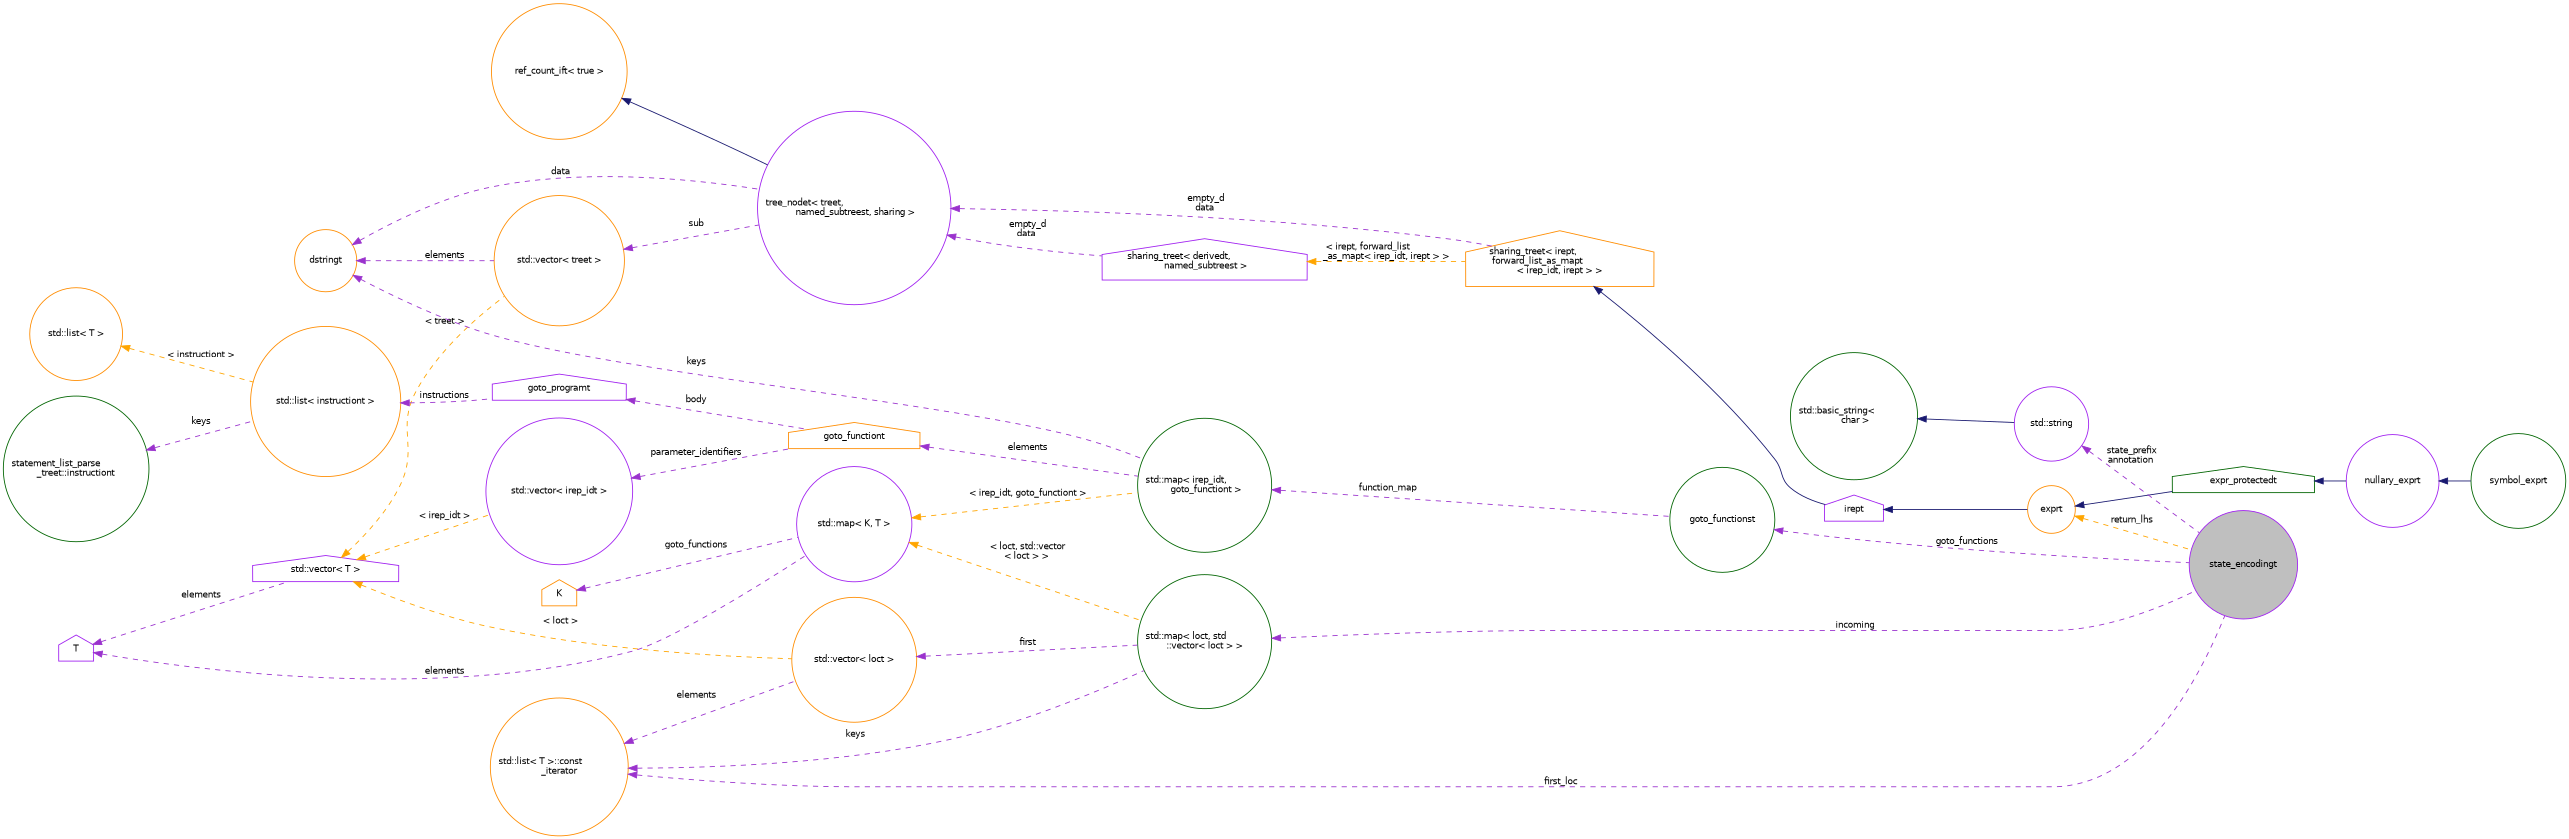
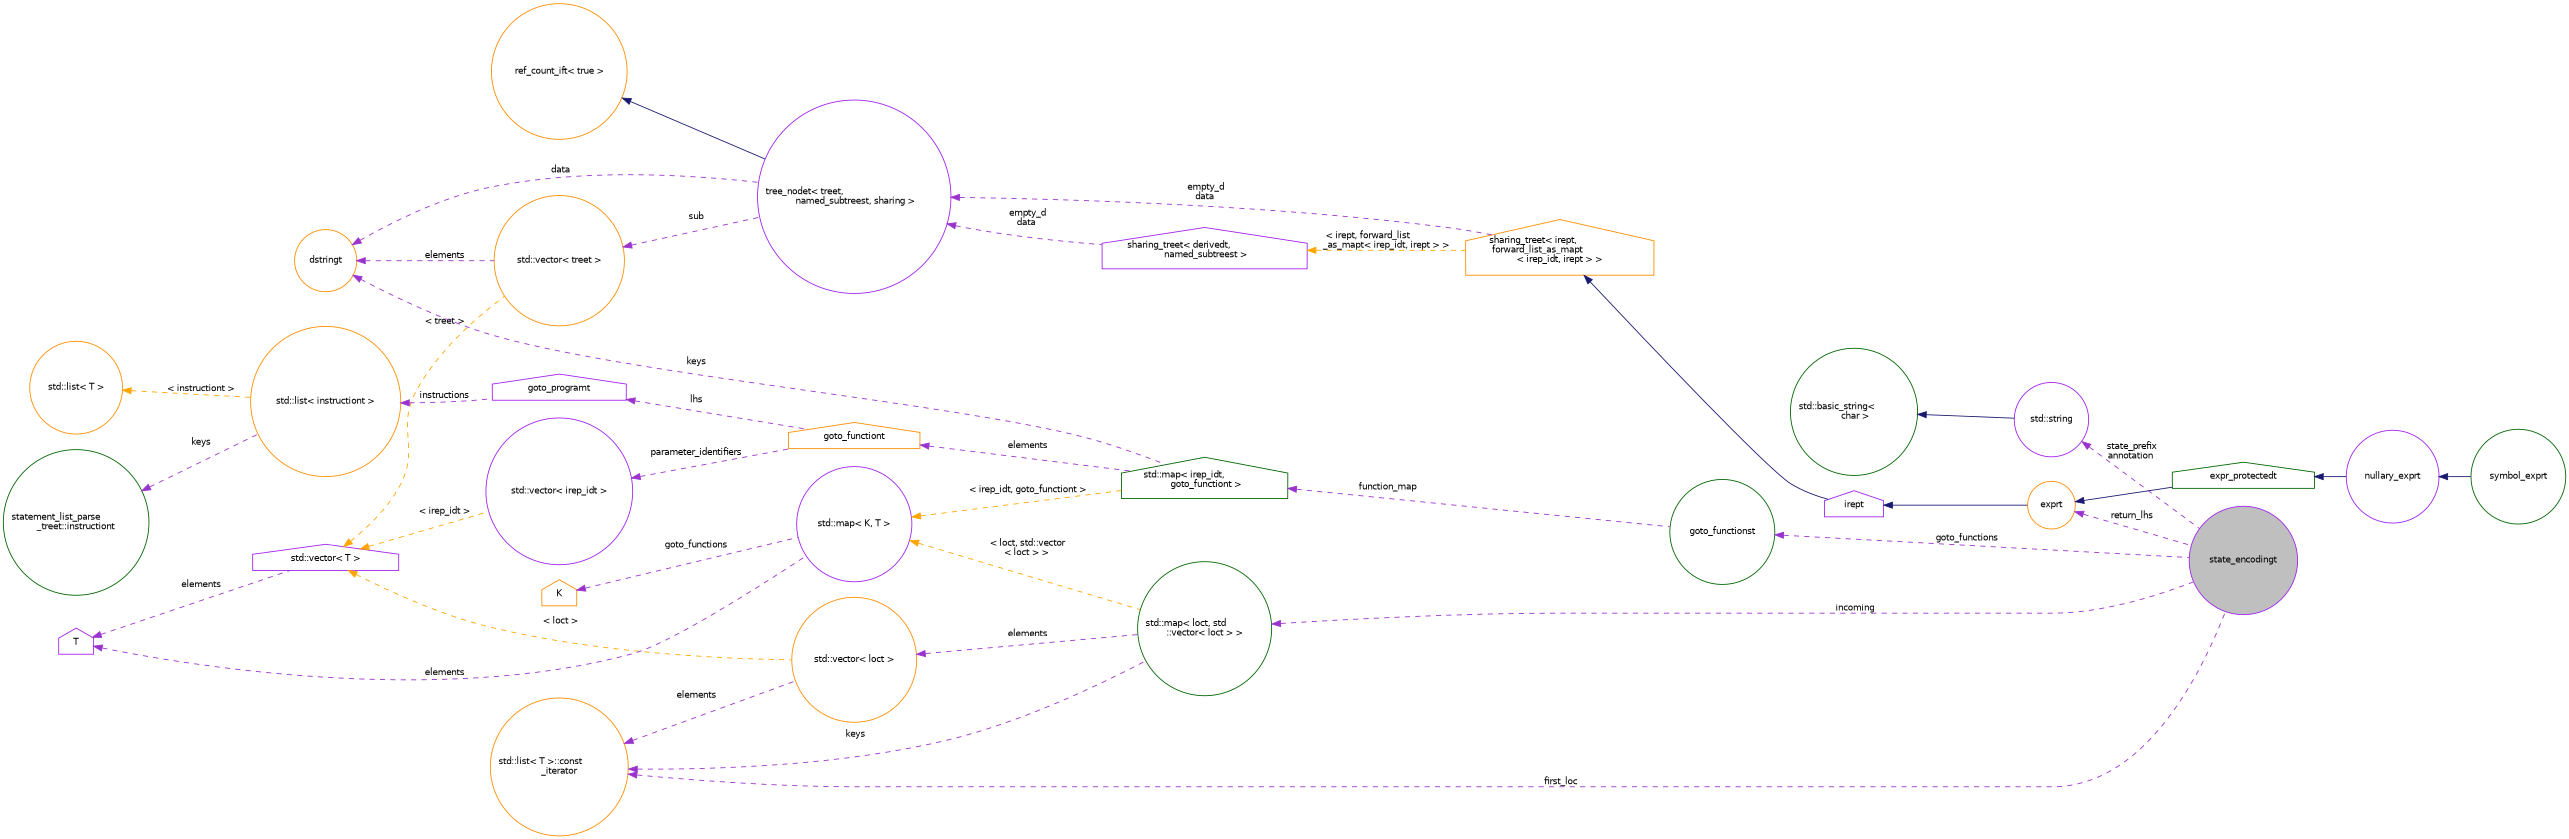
edge "goto_functiont" -> "goto_programt": label " body" -> " lhs"
node "std::map< irep_idt, goto_functiont >": shape circle -> house
edge "state_encodingt" -> "exprt": color orange -> darkorchid3
edge "std::map< loct, std ::vector< loct > >" -> "std::vector< loct >": label " first" -> " elements"
